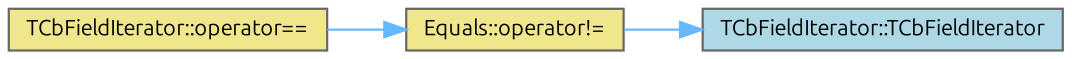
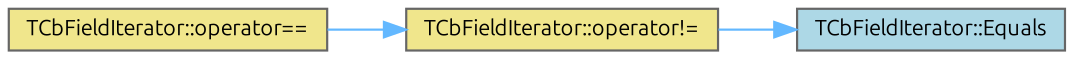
node "Equals::operator!=": label "Equals::operator!=" -> "TCbFieldIterator::operator!="
node "TCbFieldIterator::TCbFieldIterator": label "TCbFieldIterator::TCbFieldIterator" -> "TCbFieldIterator::Equals"
